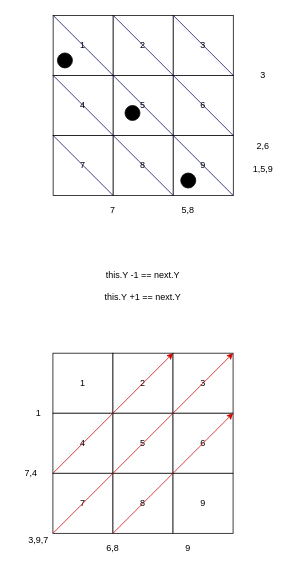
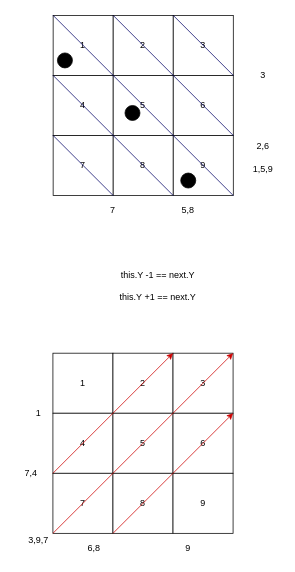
node "this.Y -1 == next.Y this.Y +1 == next.Y": moved (143, 285) -> (158, 285)
node "6,8": moved (113, 548) -> (94, 548)
